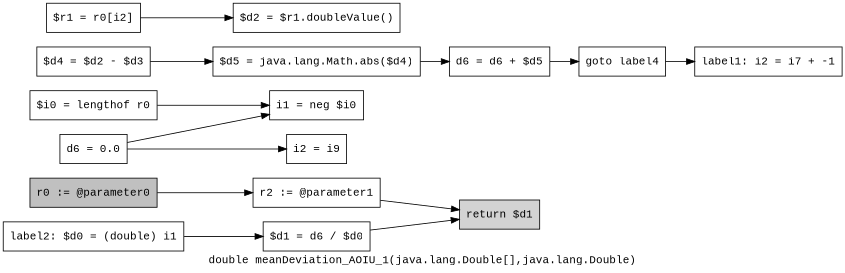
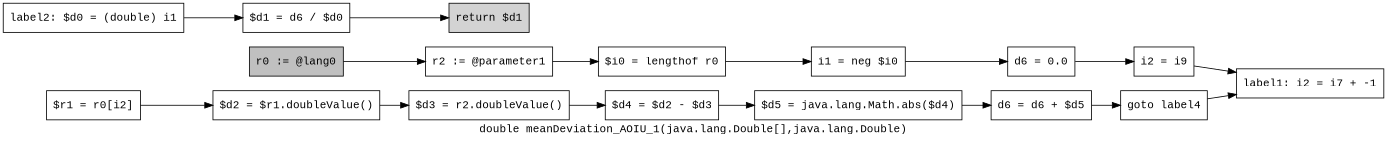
edge "i2 = i9" -> "label1: i2 = i7 + -1": added
node "$d3 = r2.doubleValue()": added
edge "d6 = 0.0" -> "i1 = neg $i0": reversed
node "r0 := @parameter0": label "r0 := @parameter0" -> "r0 := @lang0"
edge "r2 := @parameter1" -> "return $d1": now "r2 := @parameter1" -> "$i0 = lengthof r0"
